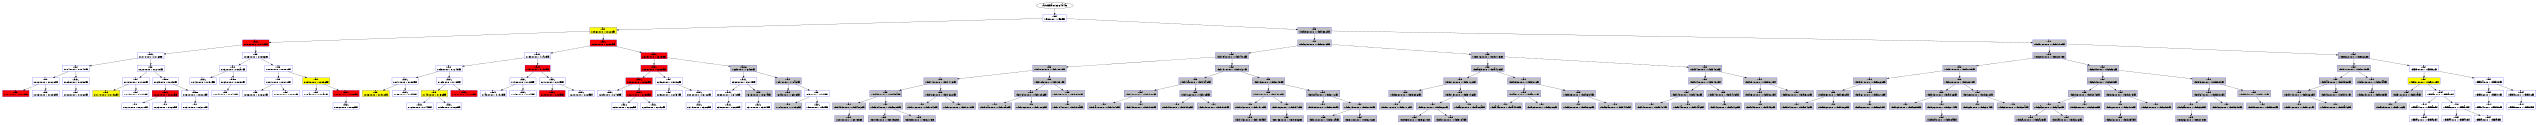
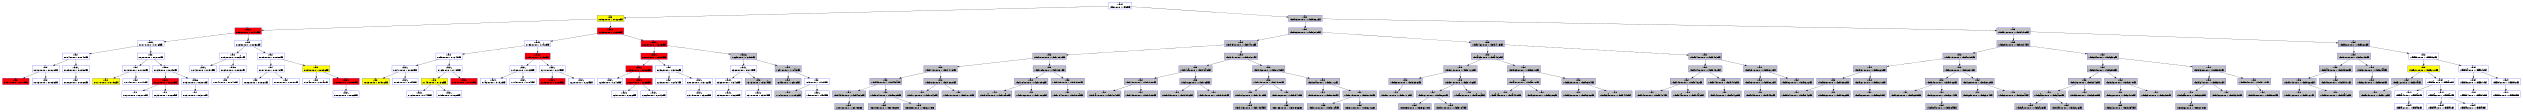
node "vad_fffffa803364a4a8": removed
